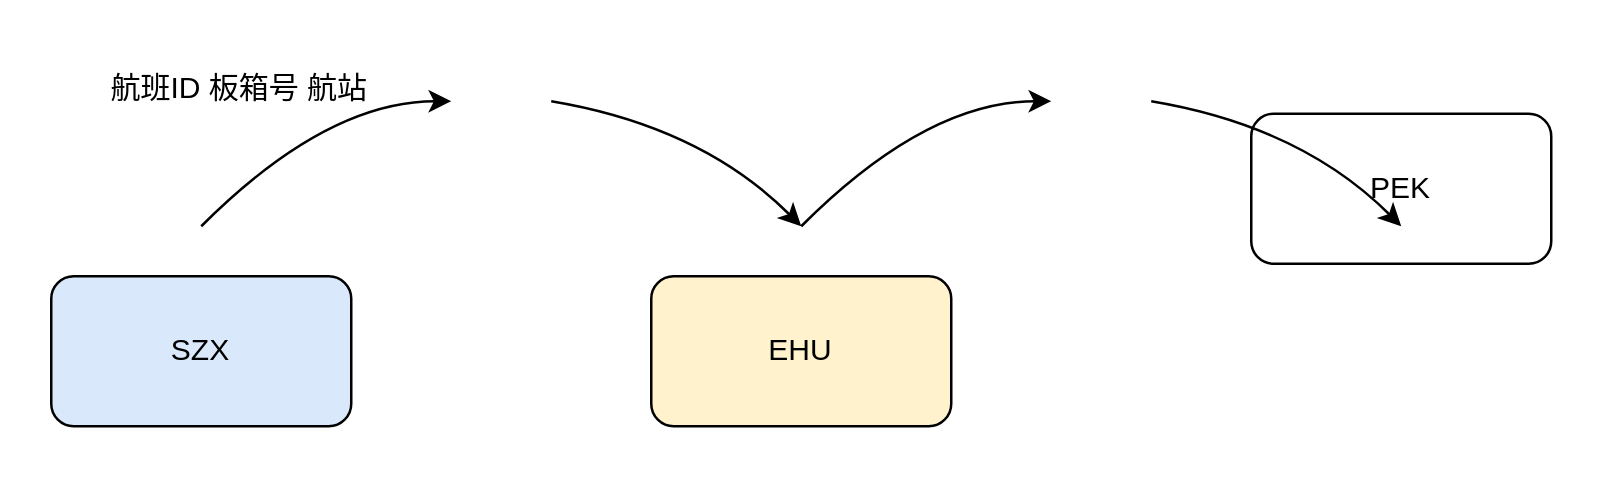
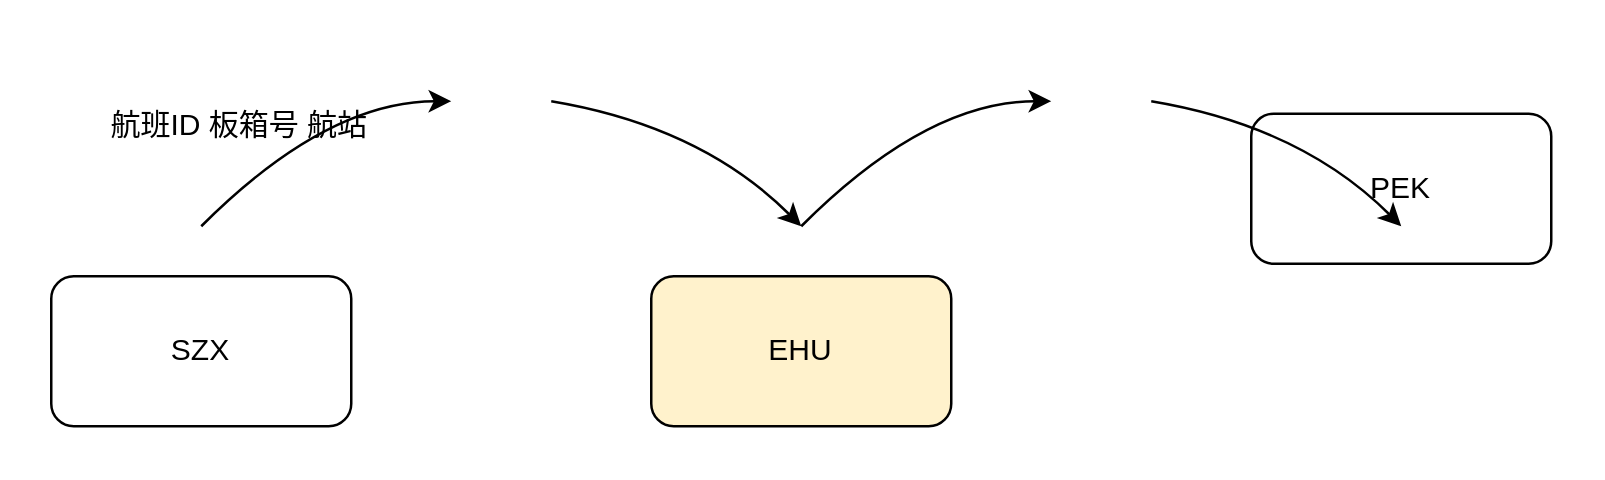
node "航班ID 板箱号 航站": moved (239, 89) -> (239, 126)
node "SZX": fillcolor #dae8fc -> #ffffff
